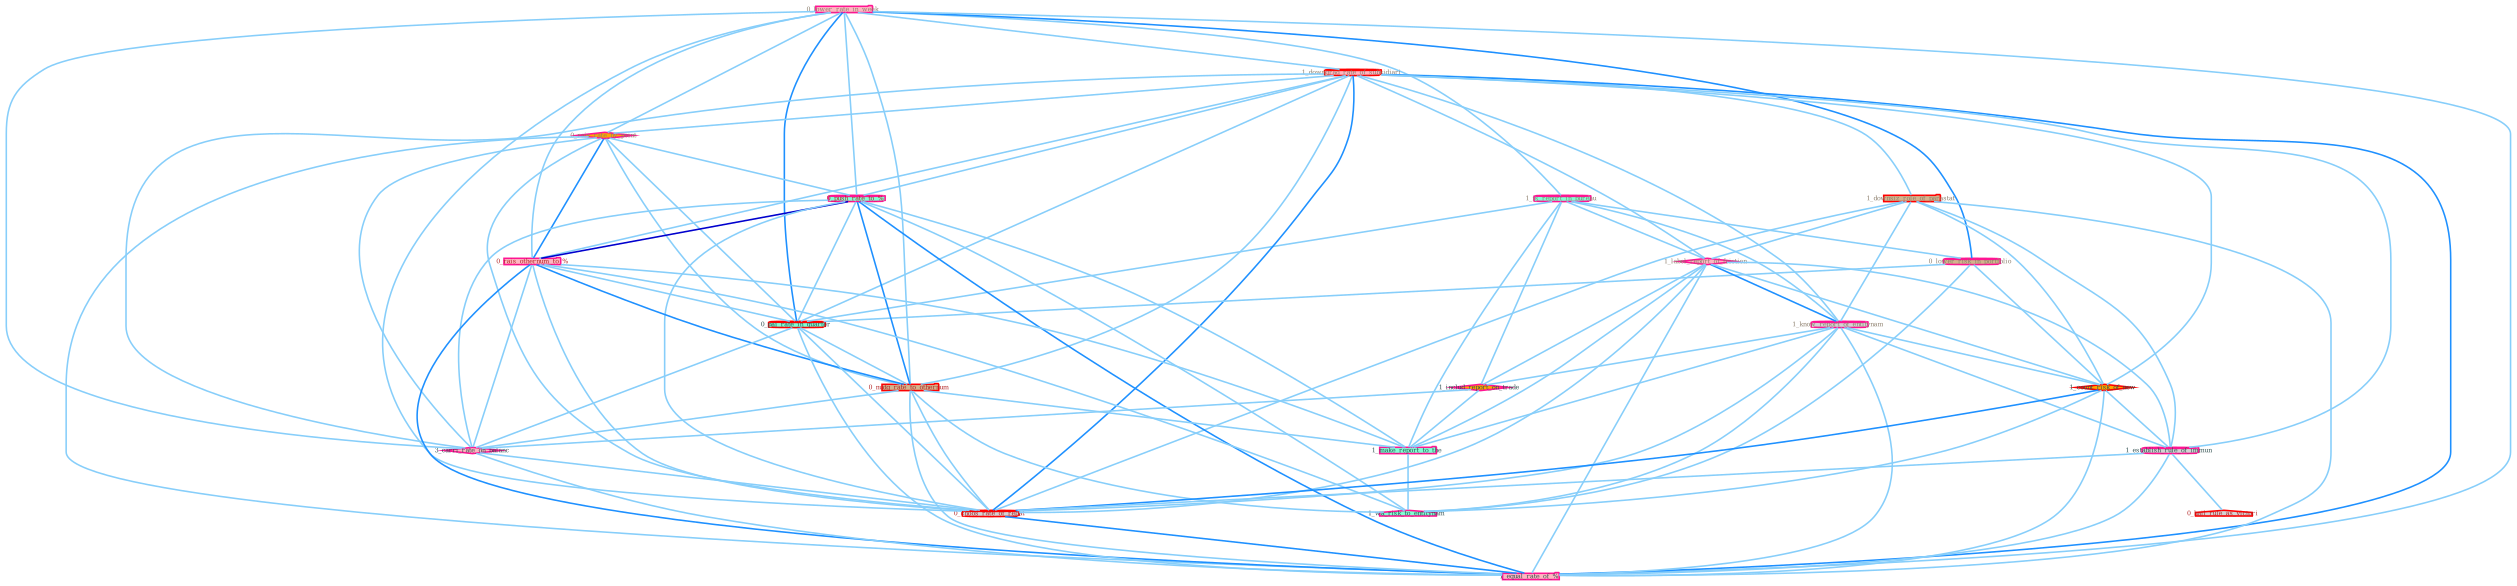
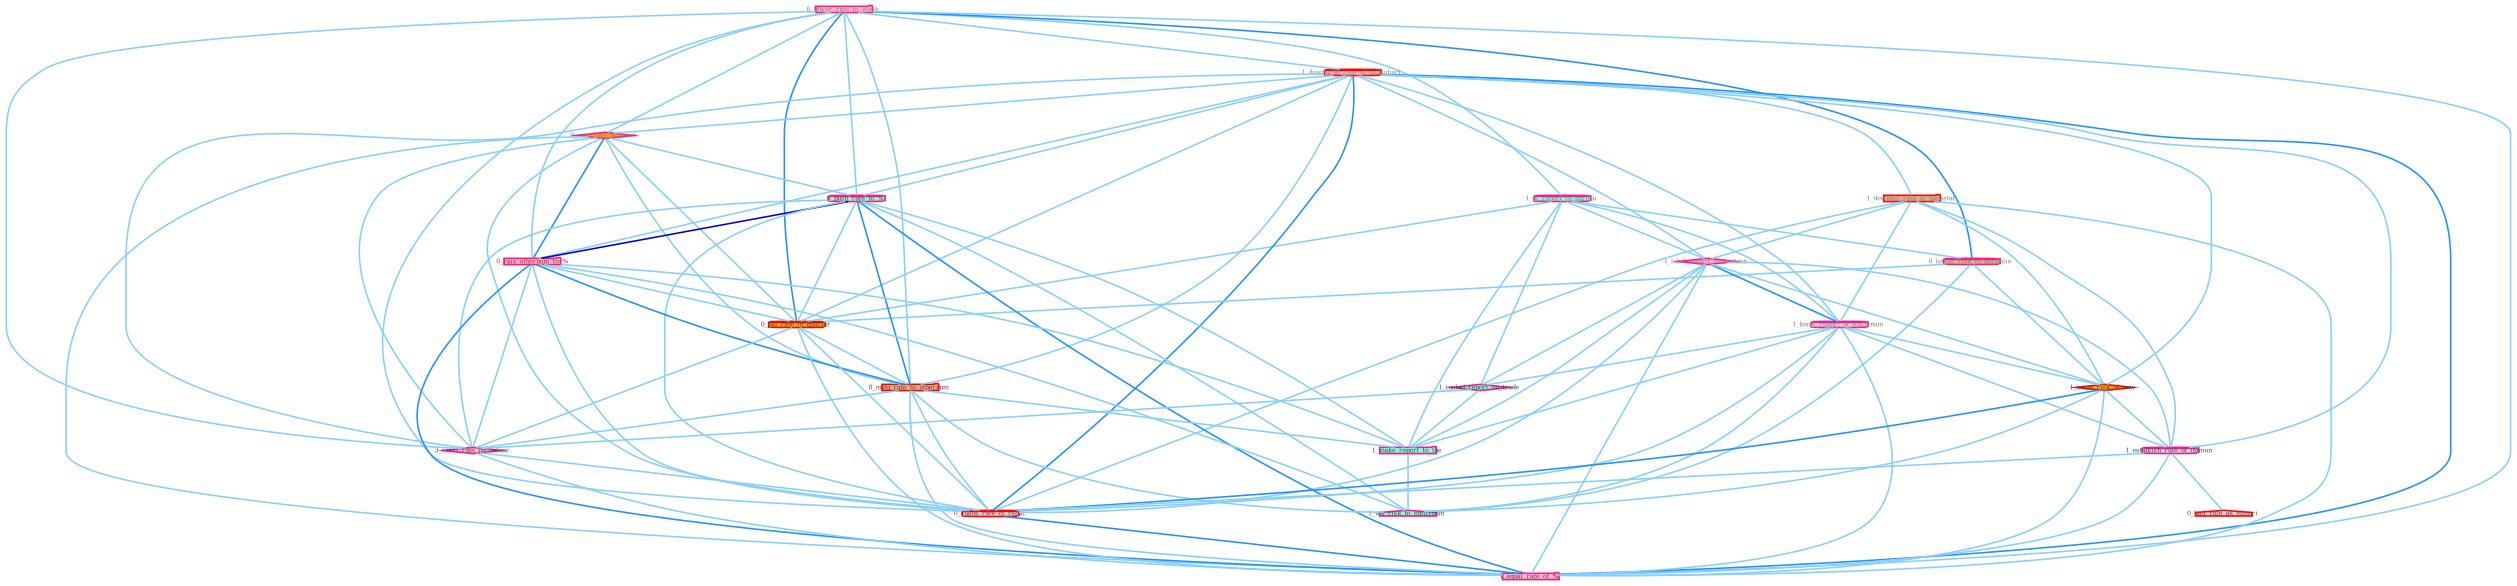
node "0_pai_rate_in_quarter": fillcolor aquamarine -> orange
node "1_includ_report_on_trade": fillcolor orange -> aquamarine
